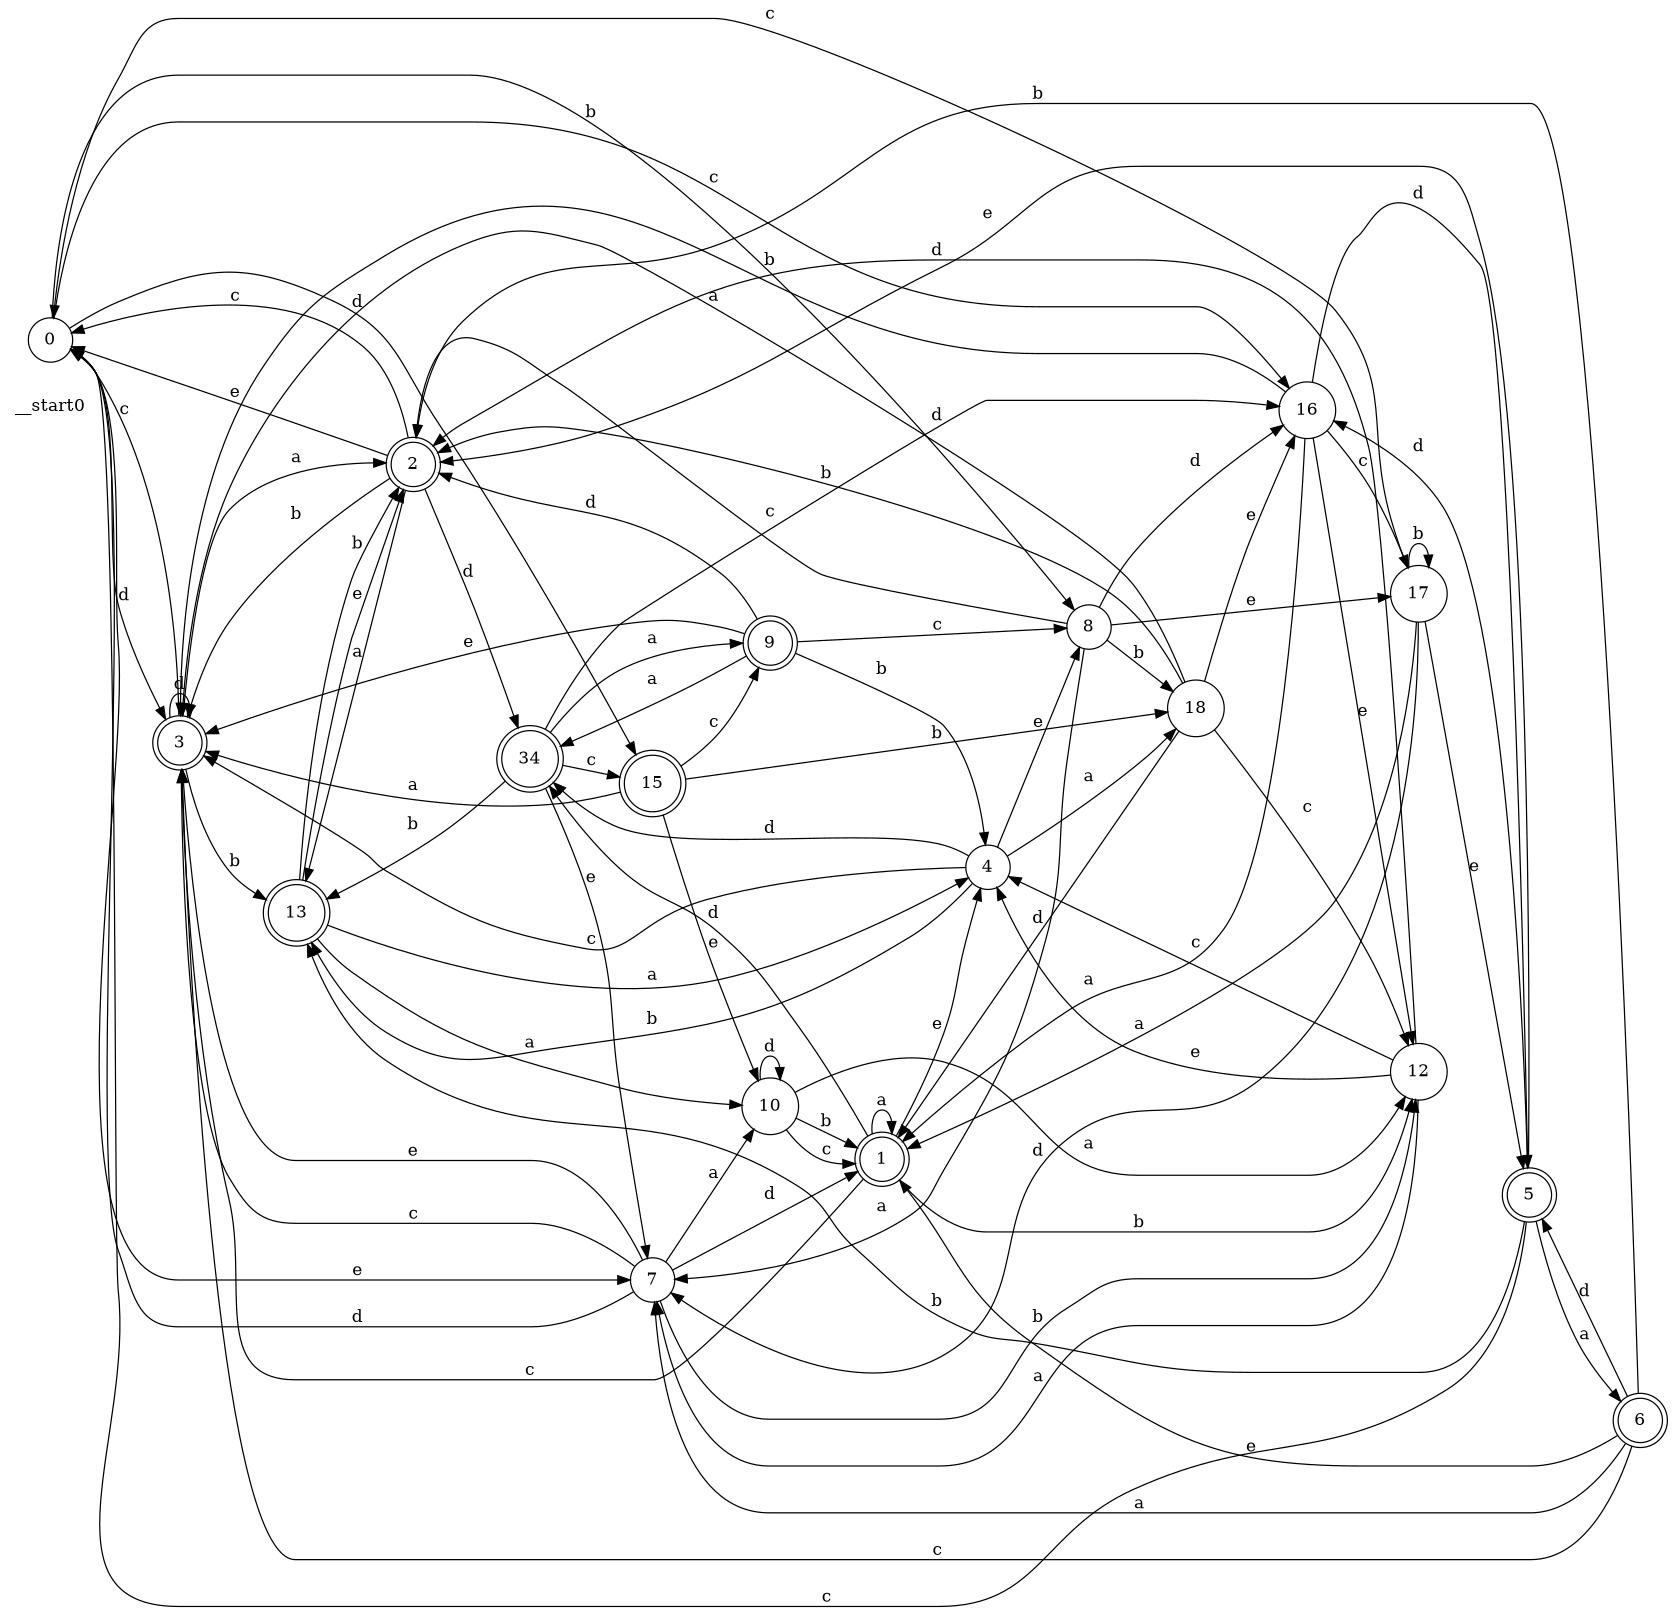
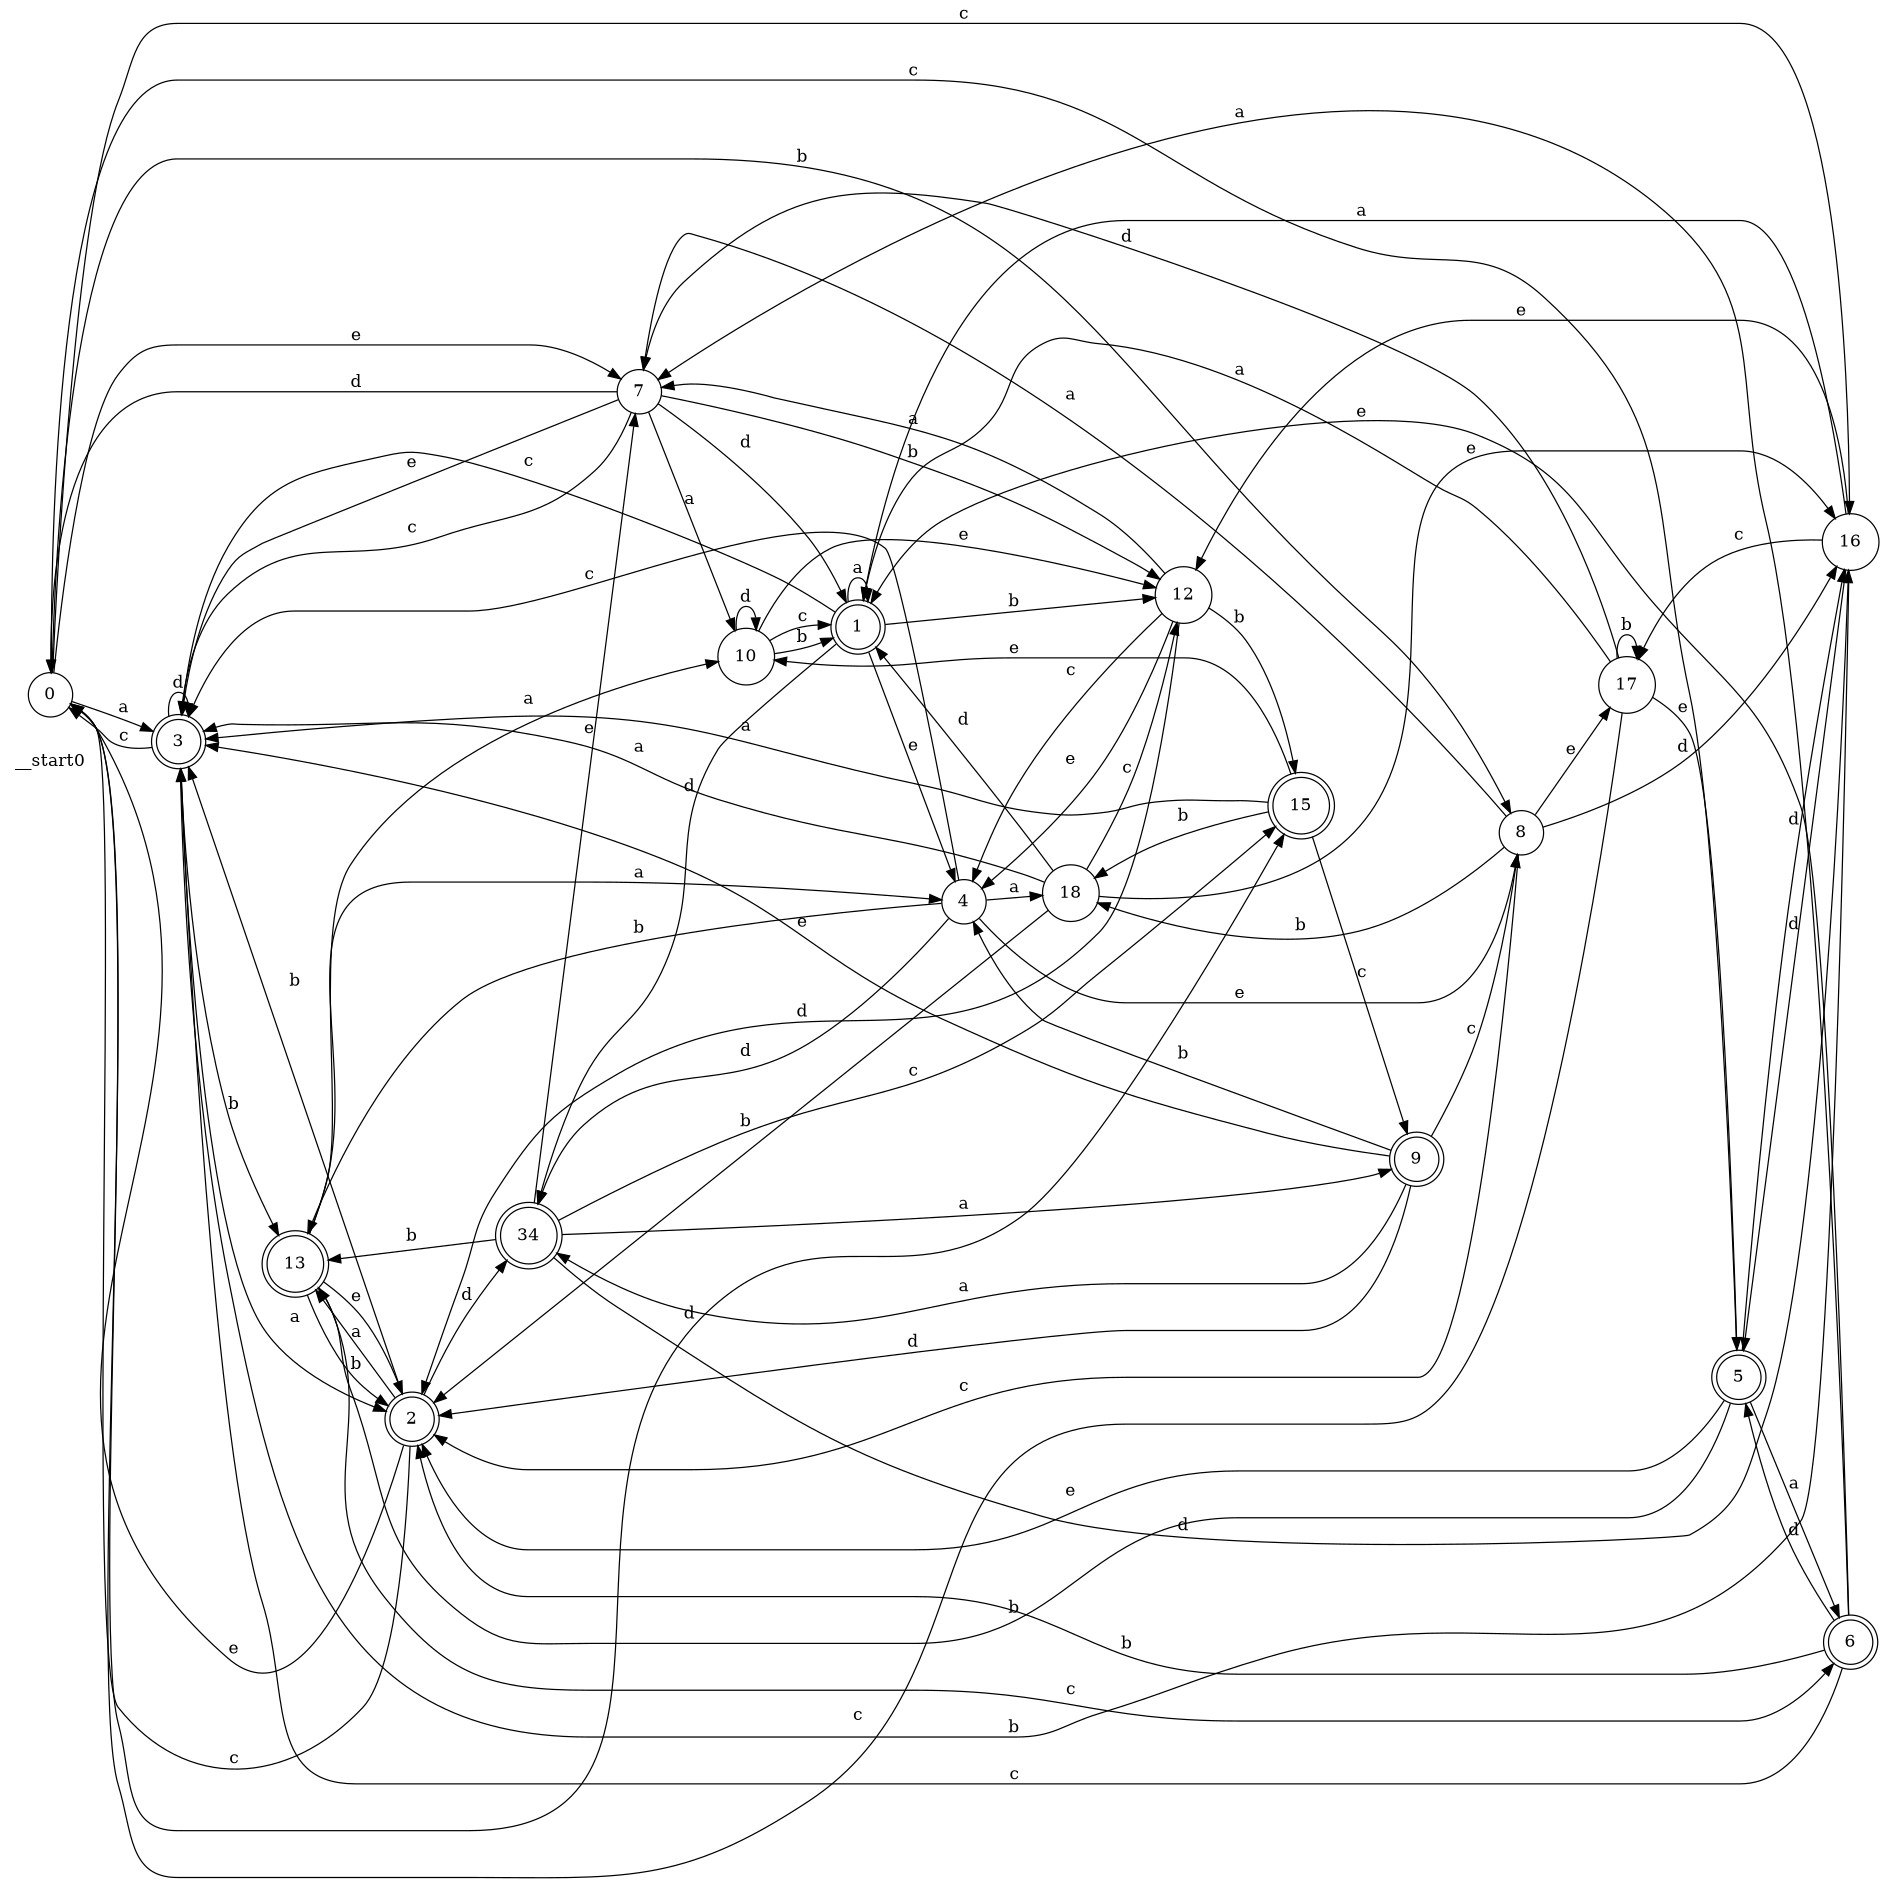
edge "0" -> "3": label "d" -> "a"
edge "12" -> "15": added, label "b"
edge "10" -> "12": label "a" -> "e"
edge "13" -> "6": added, label "c"
